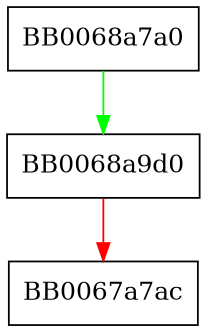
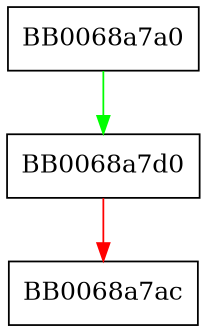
node "BB0068a9d0": label "BB0068a9d0" -> "BB0068a7d0"
node "BB0067a7ac": label "BB0067a7ac" -> "BB0068a7ac"
